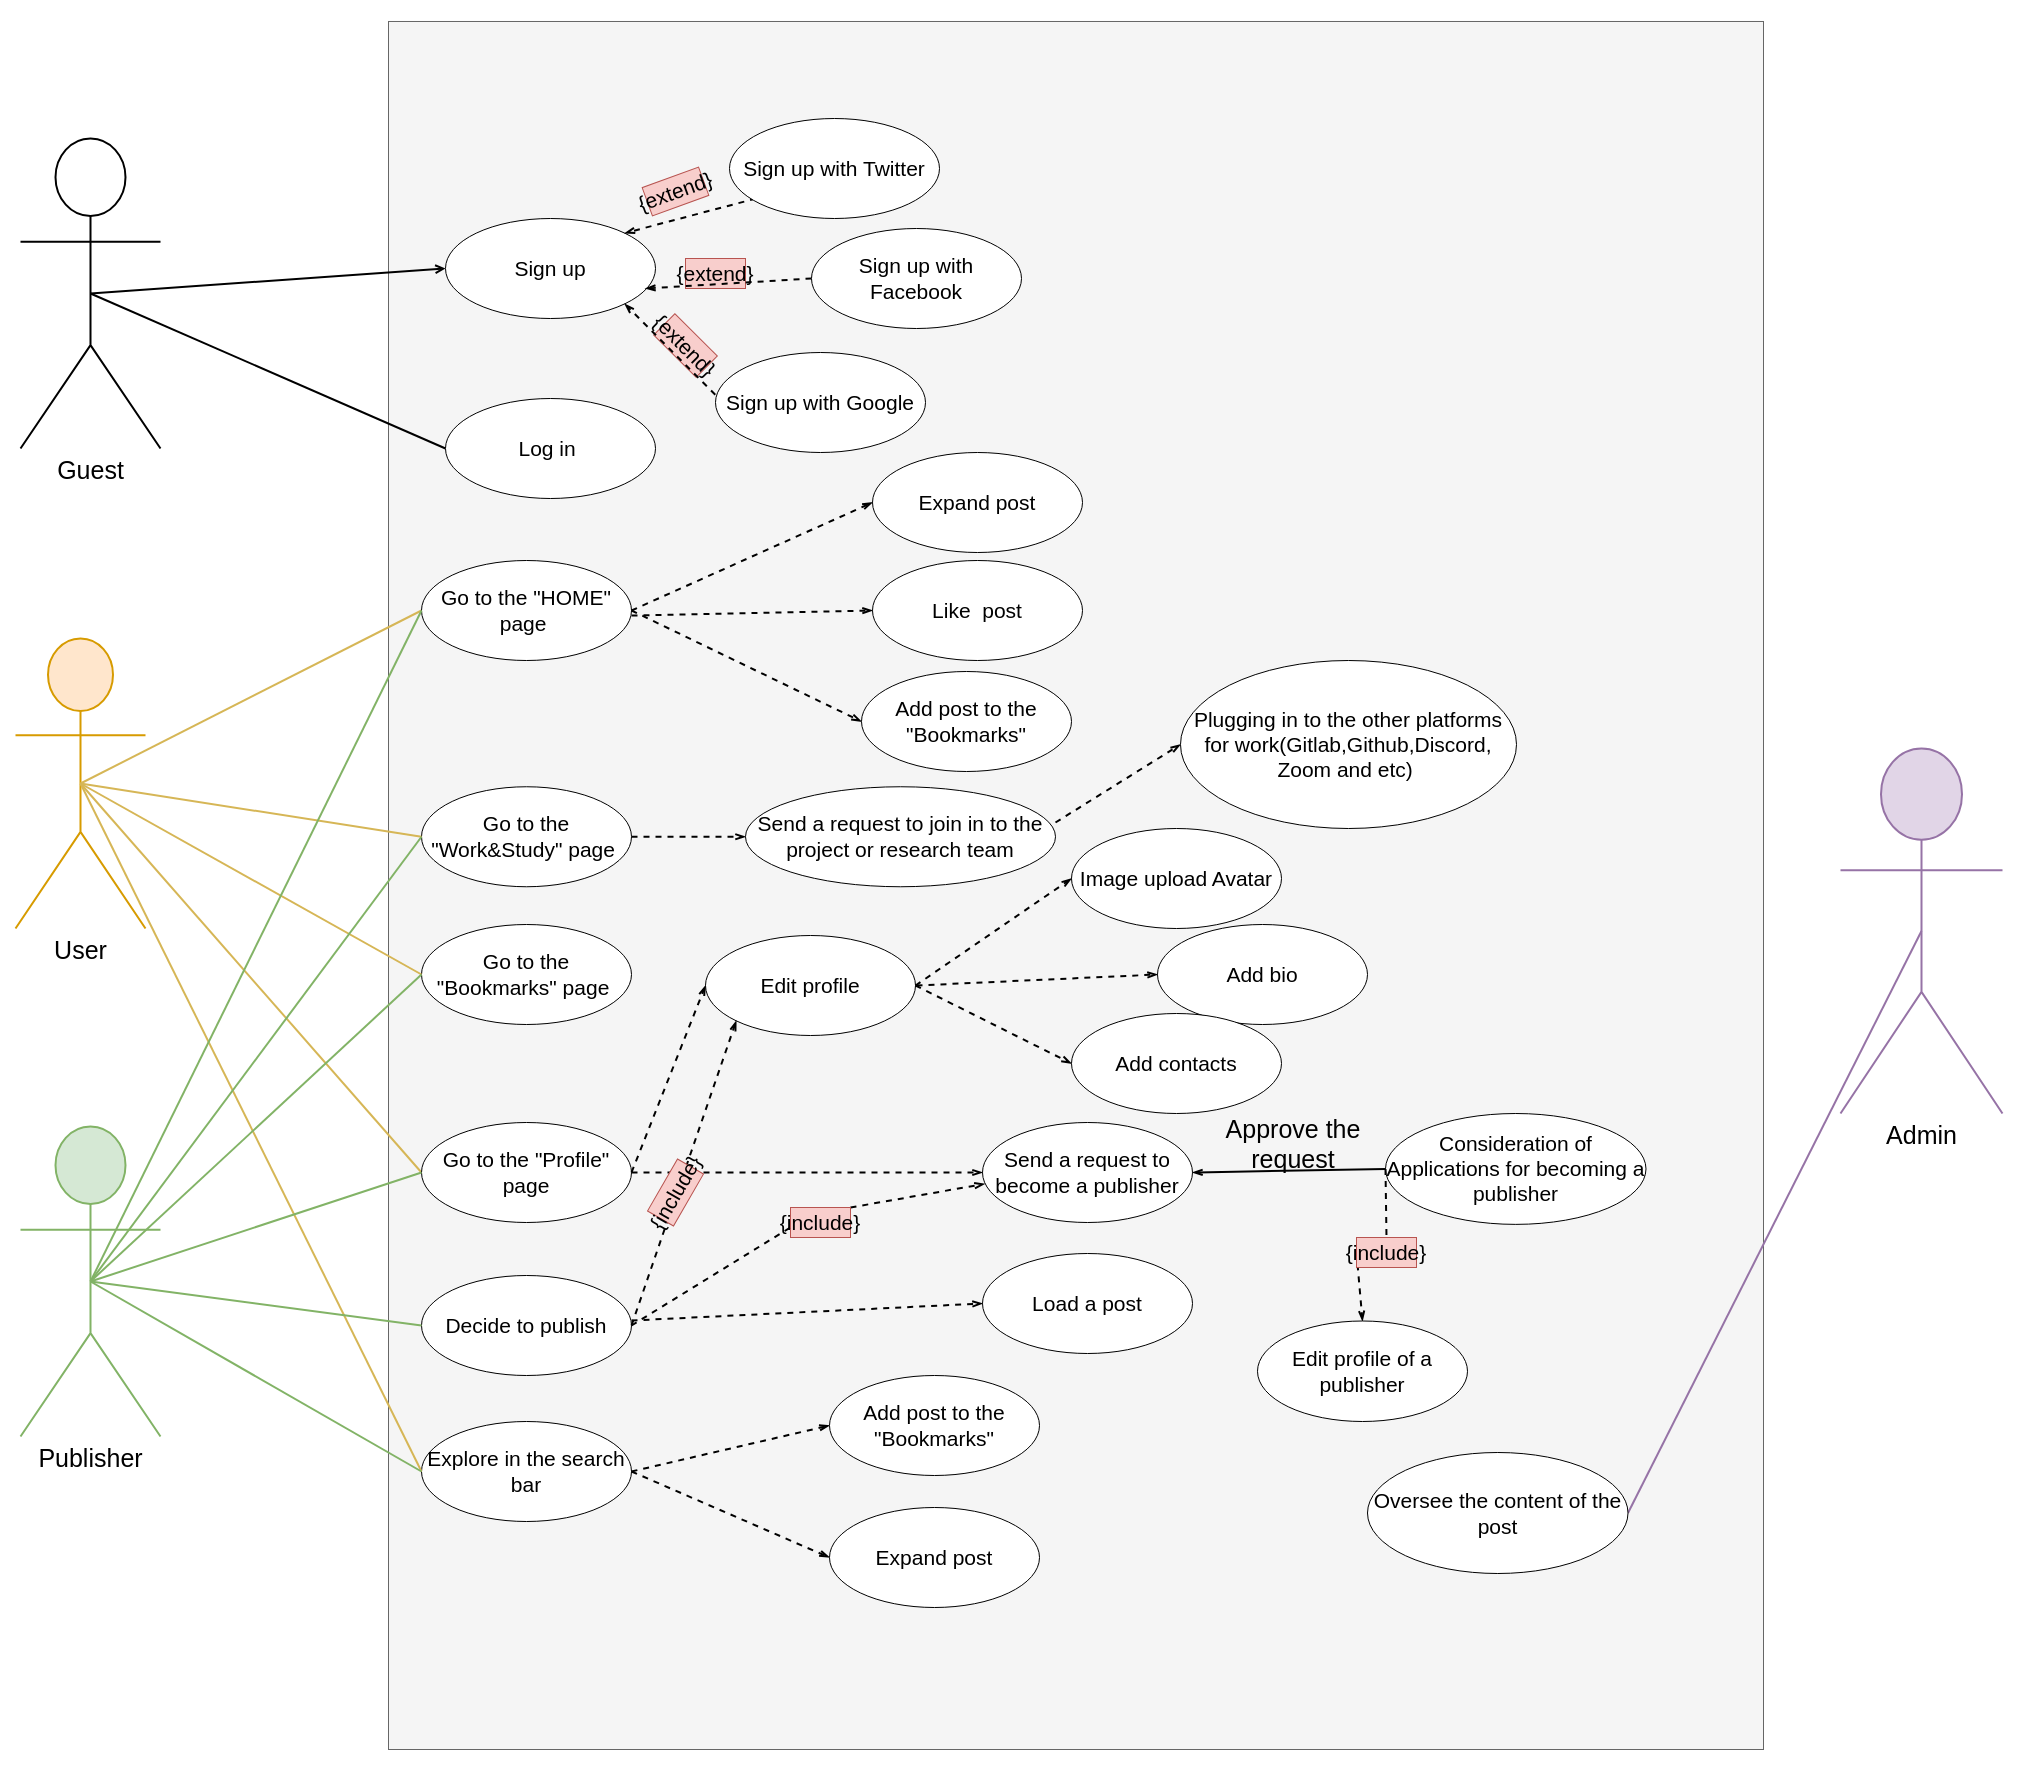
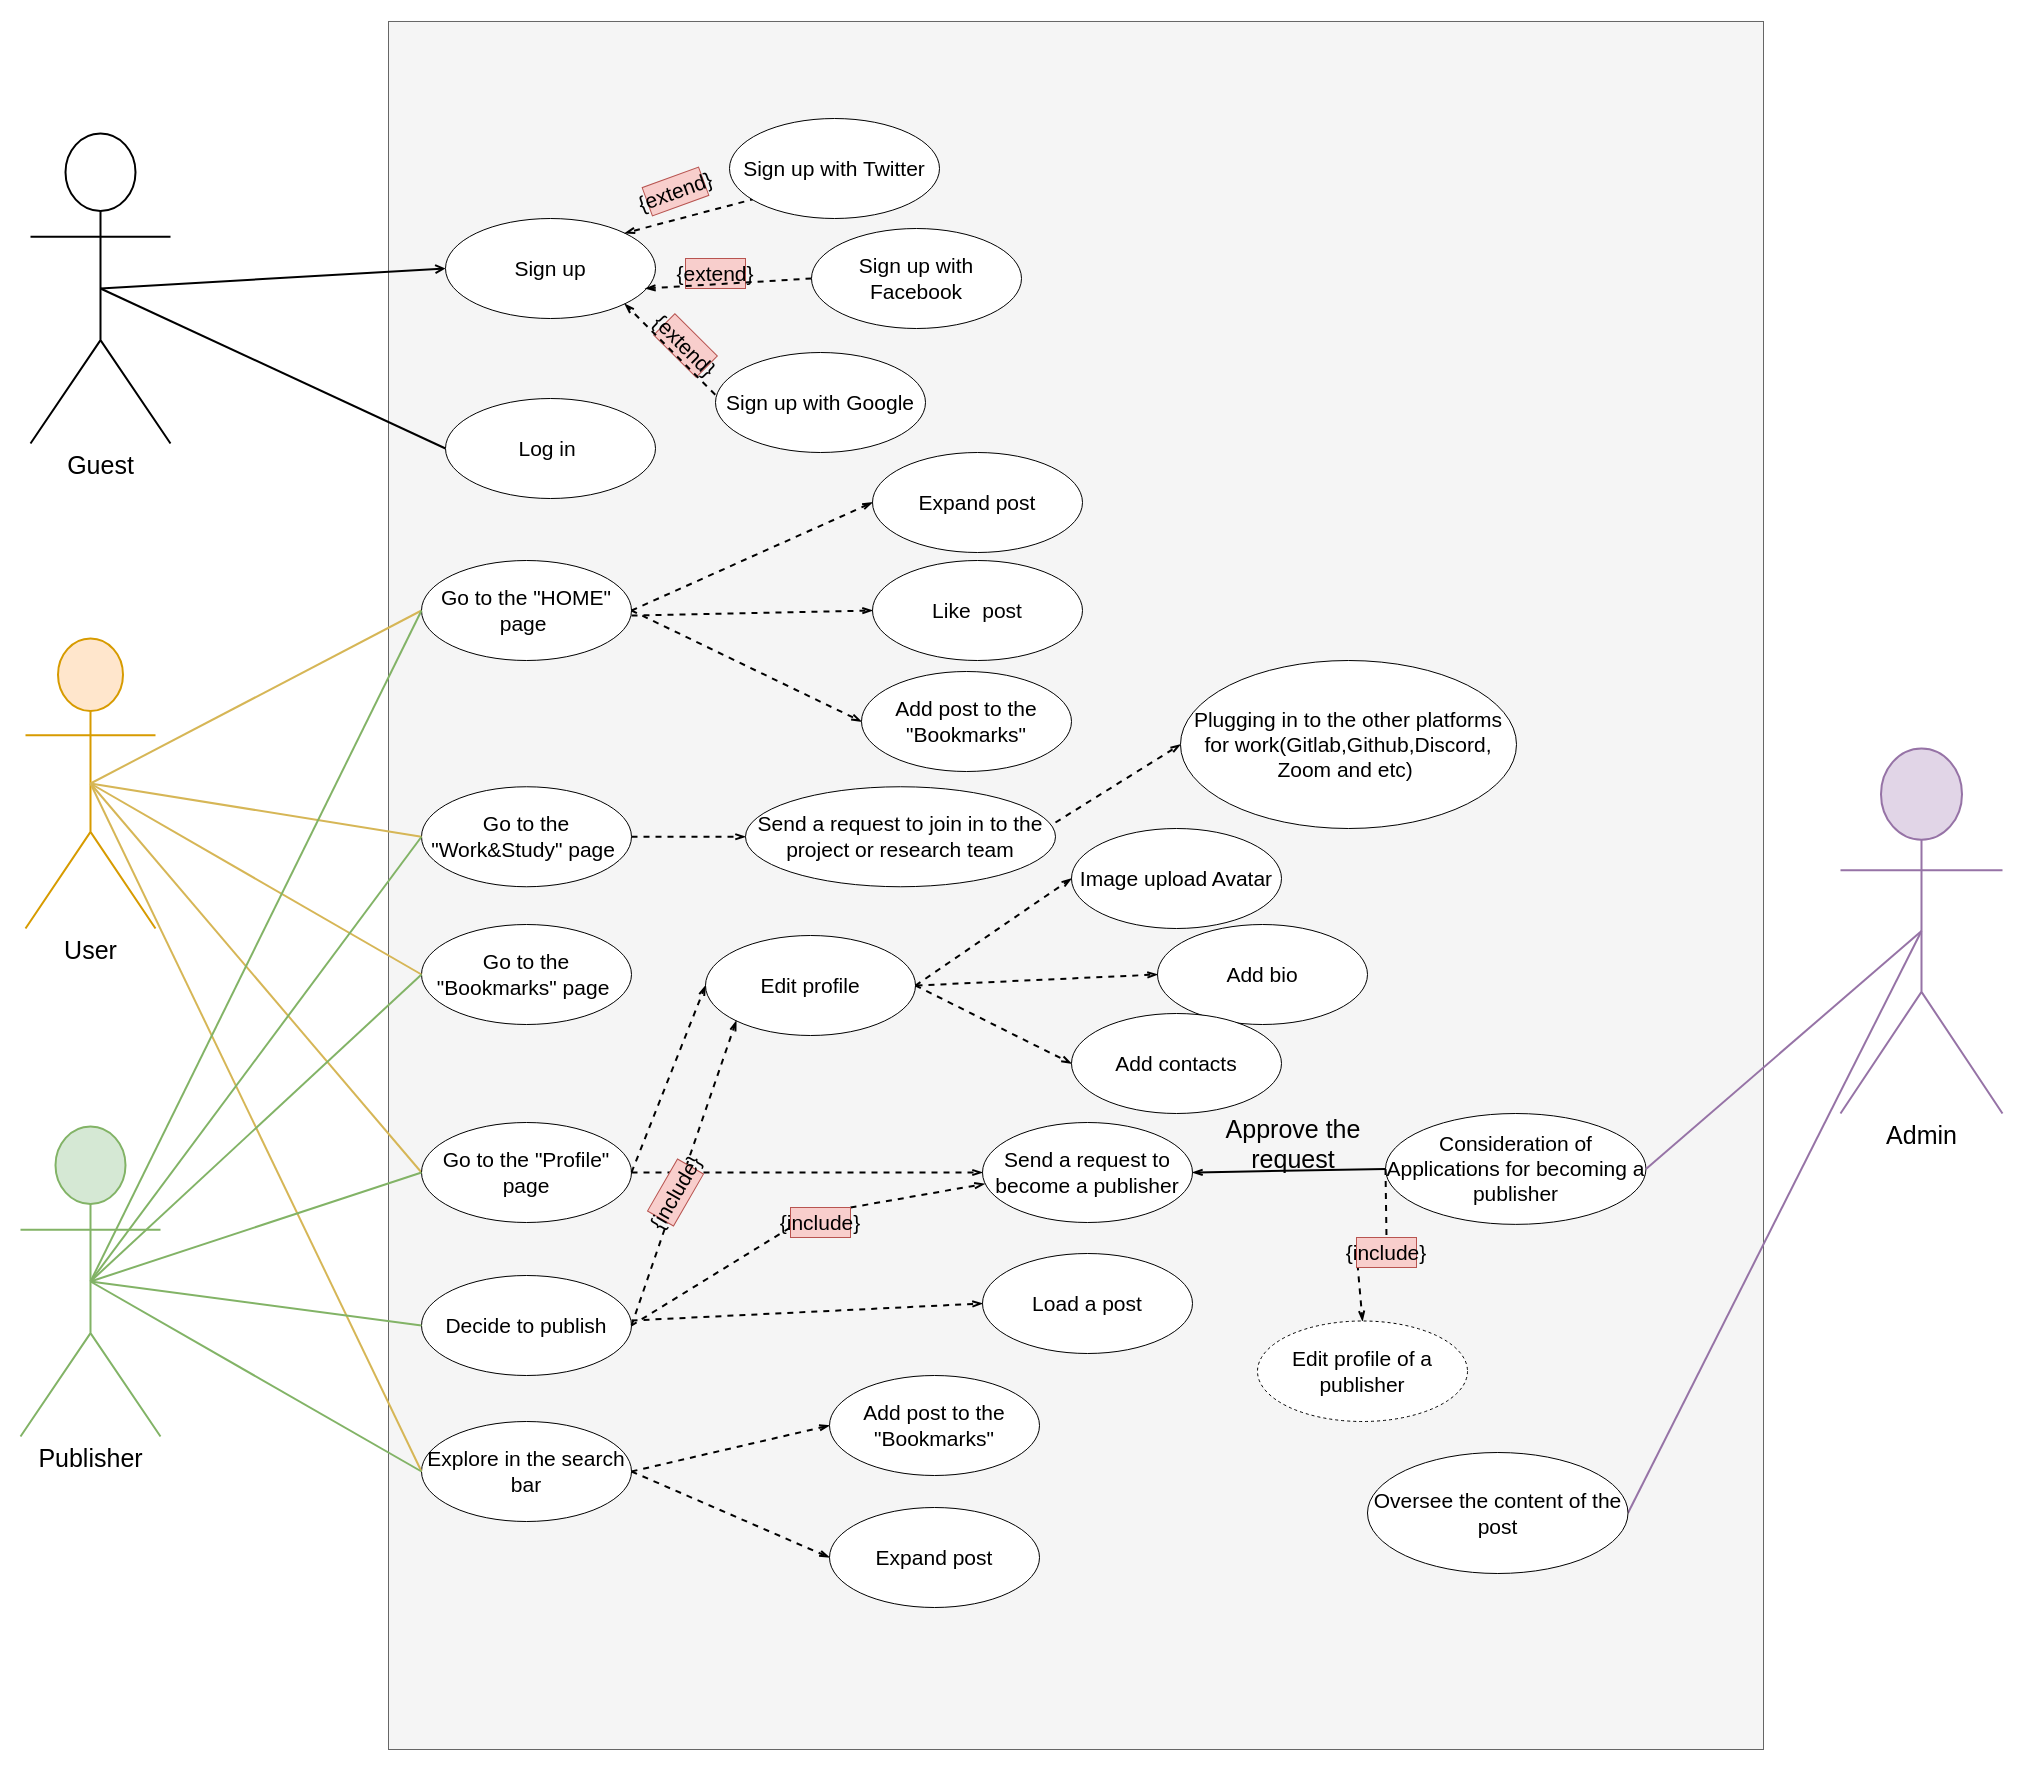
node "Guest": moved (91, 294) -> (101, 289)
node "User": moved (81, 784) -> (91, 784)
edge "Admin" -- "Consideration of Applications for becoming a publisher": added
node "Edit profile of a publisher": style solid -> dashed
